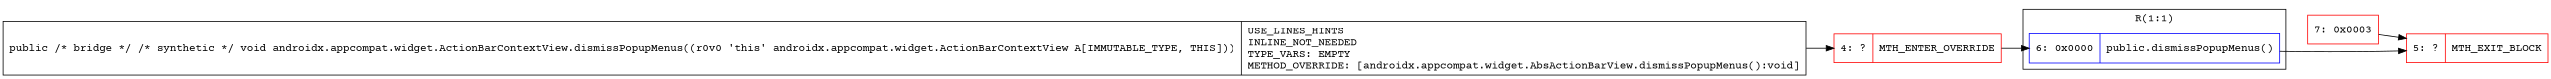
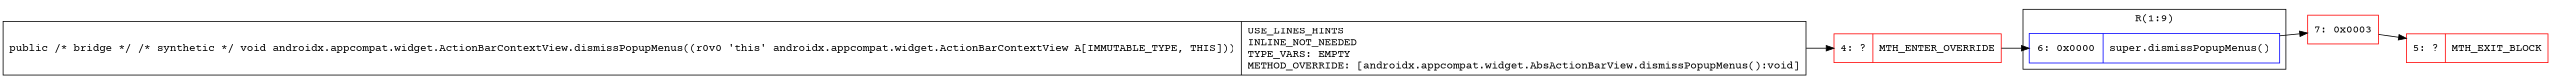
cluster "R(1:1)": label "R(1:1)" -> "R(1:9)"
node "6: 0x0000": text "public.dismissPopupMenus()" -> "super.dismissPopupMenus()"
edge "6: 0x0000" -> "5: ?": now "6: 0x0000" -> "7: 0x0003"
